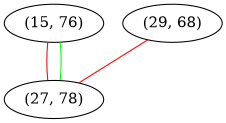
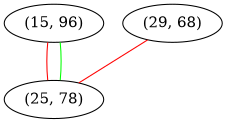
node "(15, 76)": label "(15, 76)" -> "(15, 96)"
node "(27, 78)": label "(27, 78)" -> "(25, 78)"
